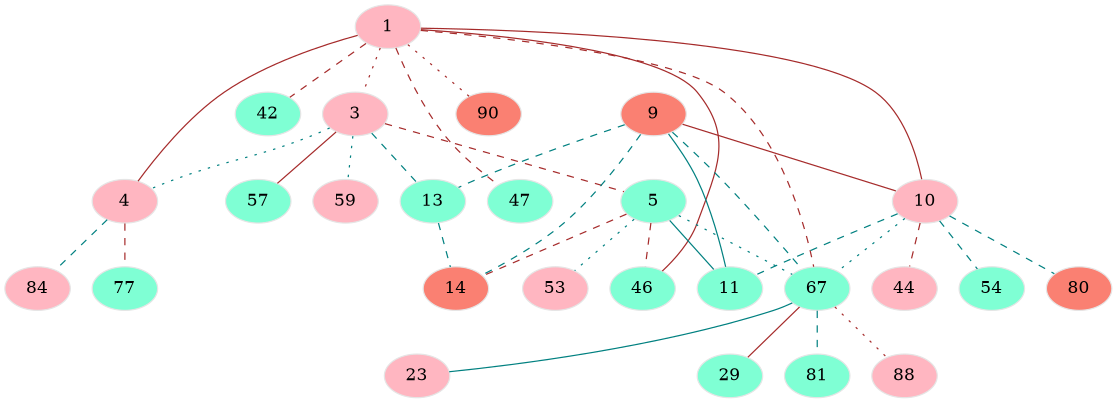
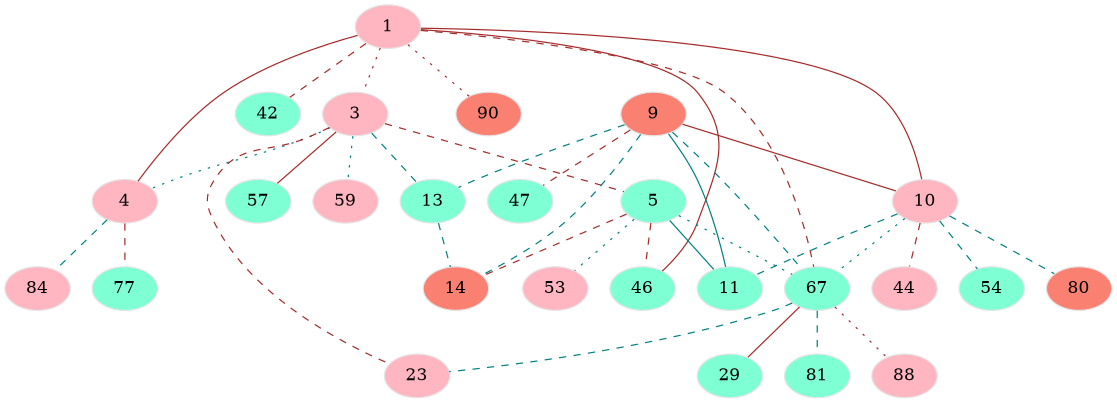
edge "1" -- "47": now "9" -- "47"
edge "3" -- "23": added
edge "67" -- "23": style solid -> dashed
